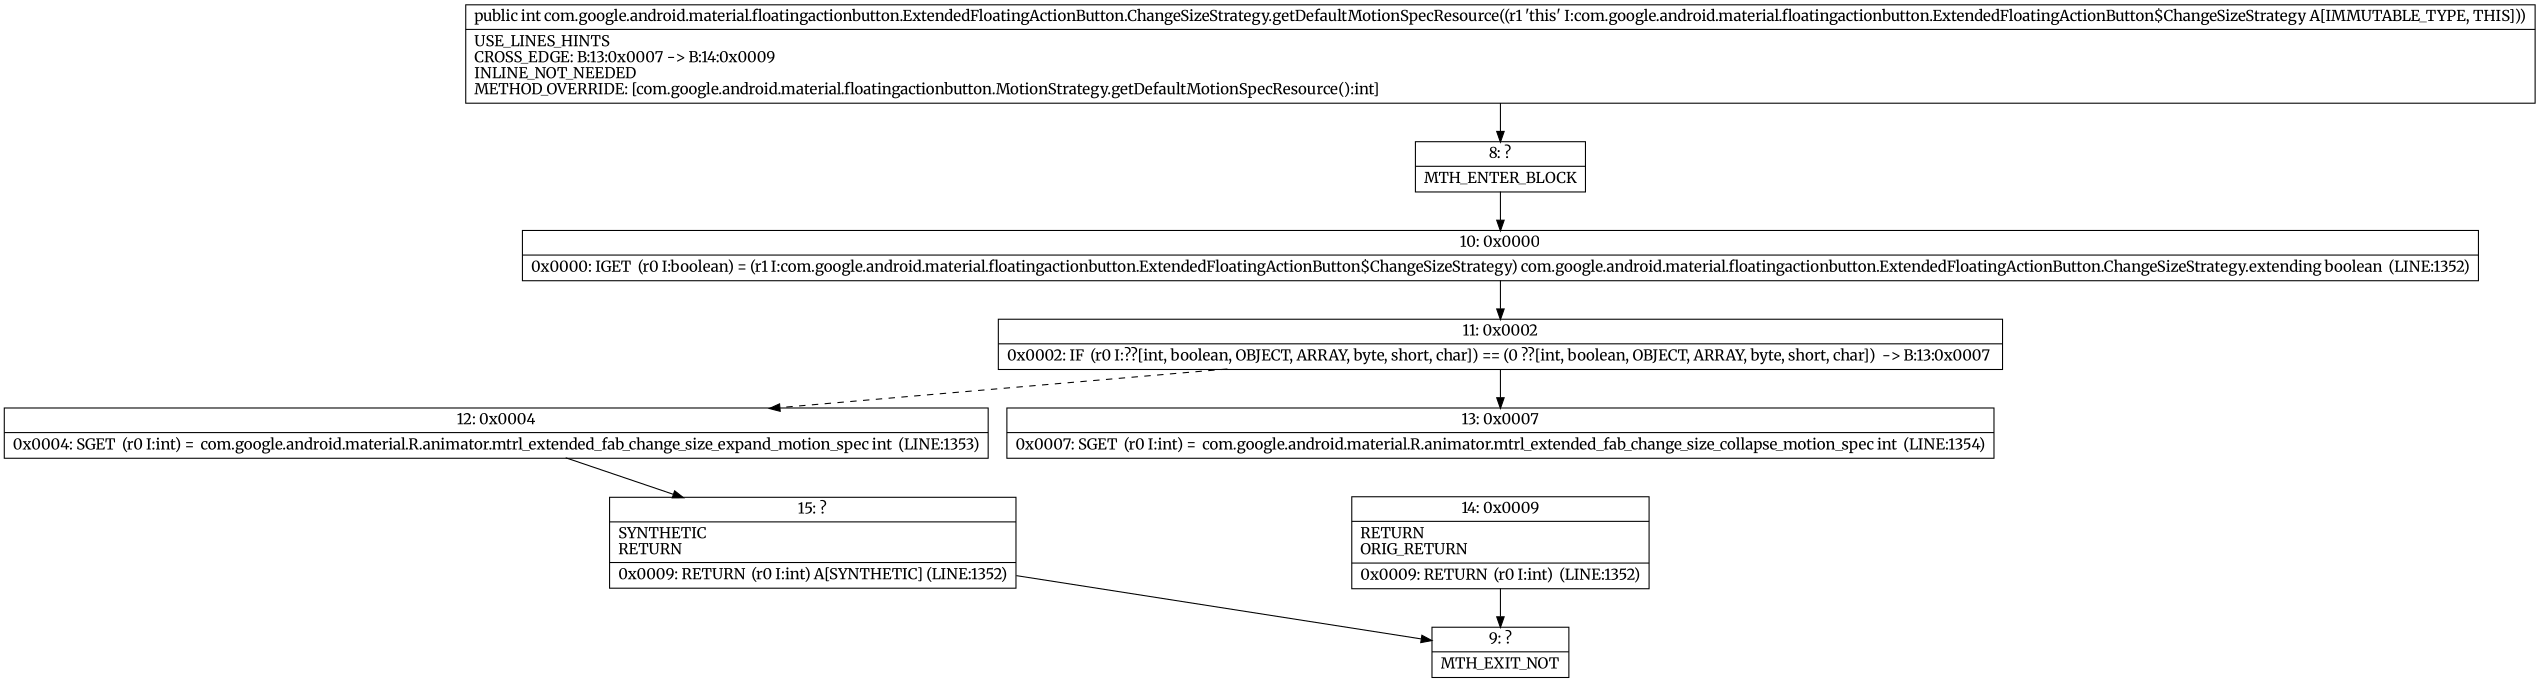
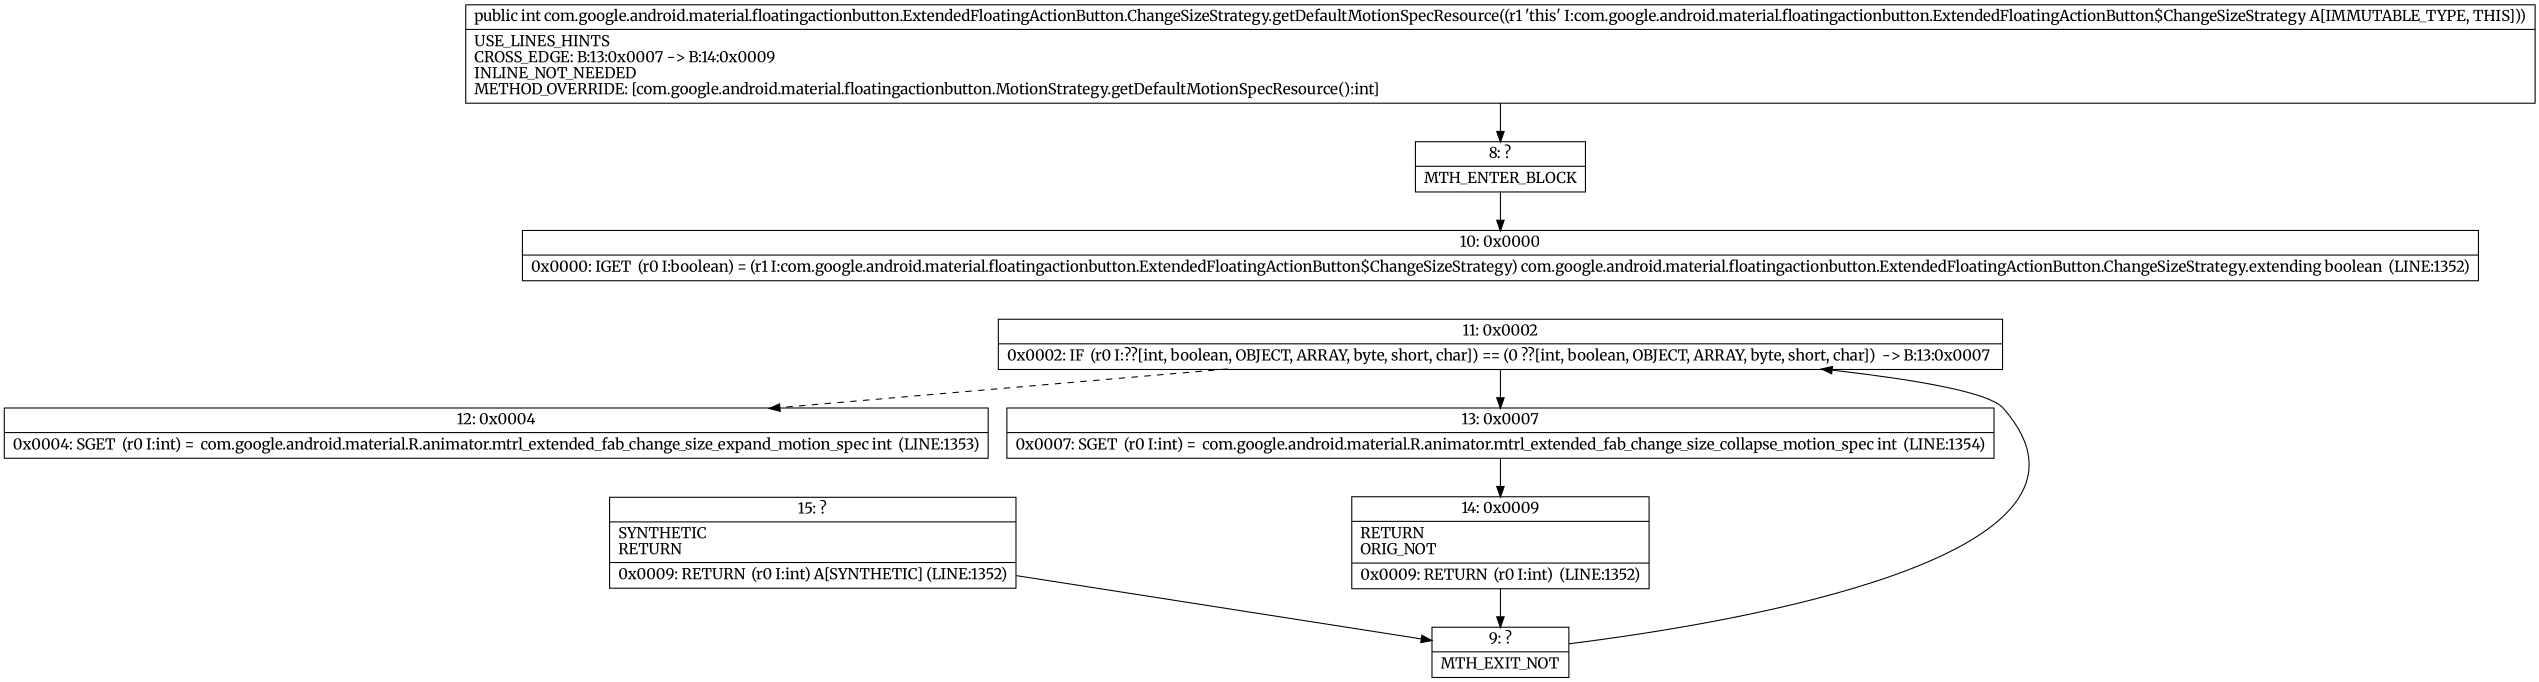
edge "10: 0x0000" -> "11: 0x0002": now "9: ?" -> "11: 0x0002"
edge "13: 0x0007" -> "14: 0x0009": added
edge "12: 0x0004" -> "15: ?": removed
node "14: 0x0009": text "ORIG_RETURN" -> "ORIG_NOT"
